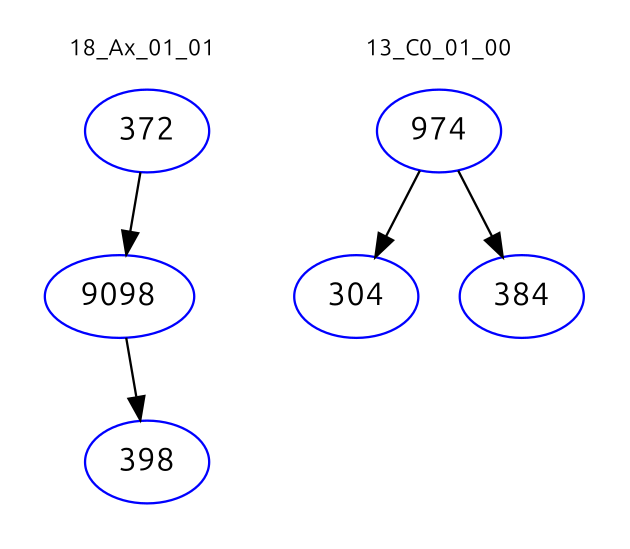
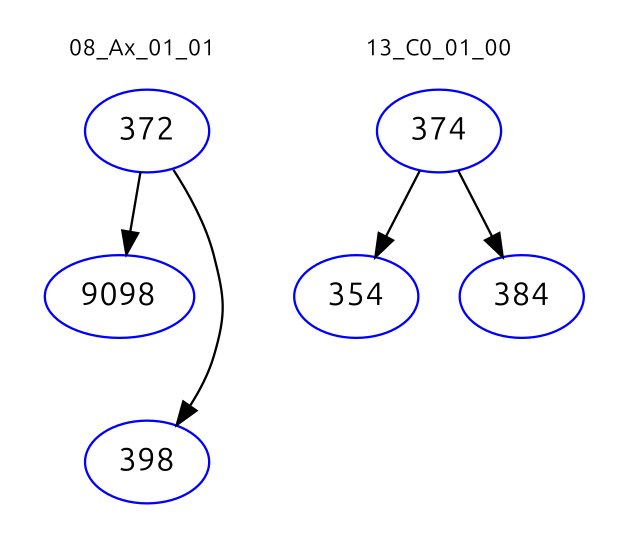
cluster "18_Ax_01_01": label "18_Ax_01_01" -> "08_Ax_01_01"
node "974": label "974" -> "374"
node "304": label "304" -> "354"
edge "9098" -> "398": now "372" -> "398"
